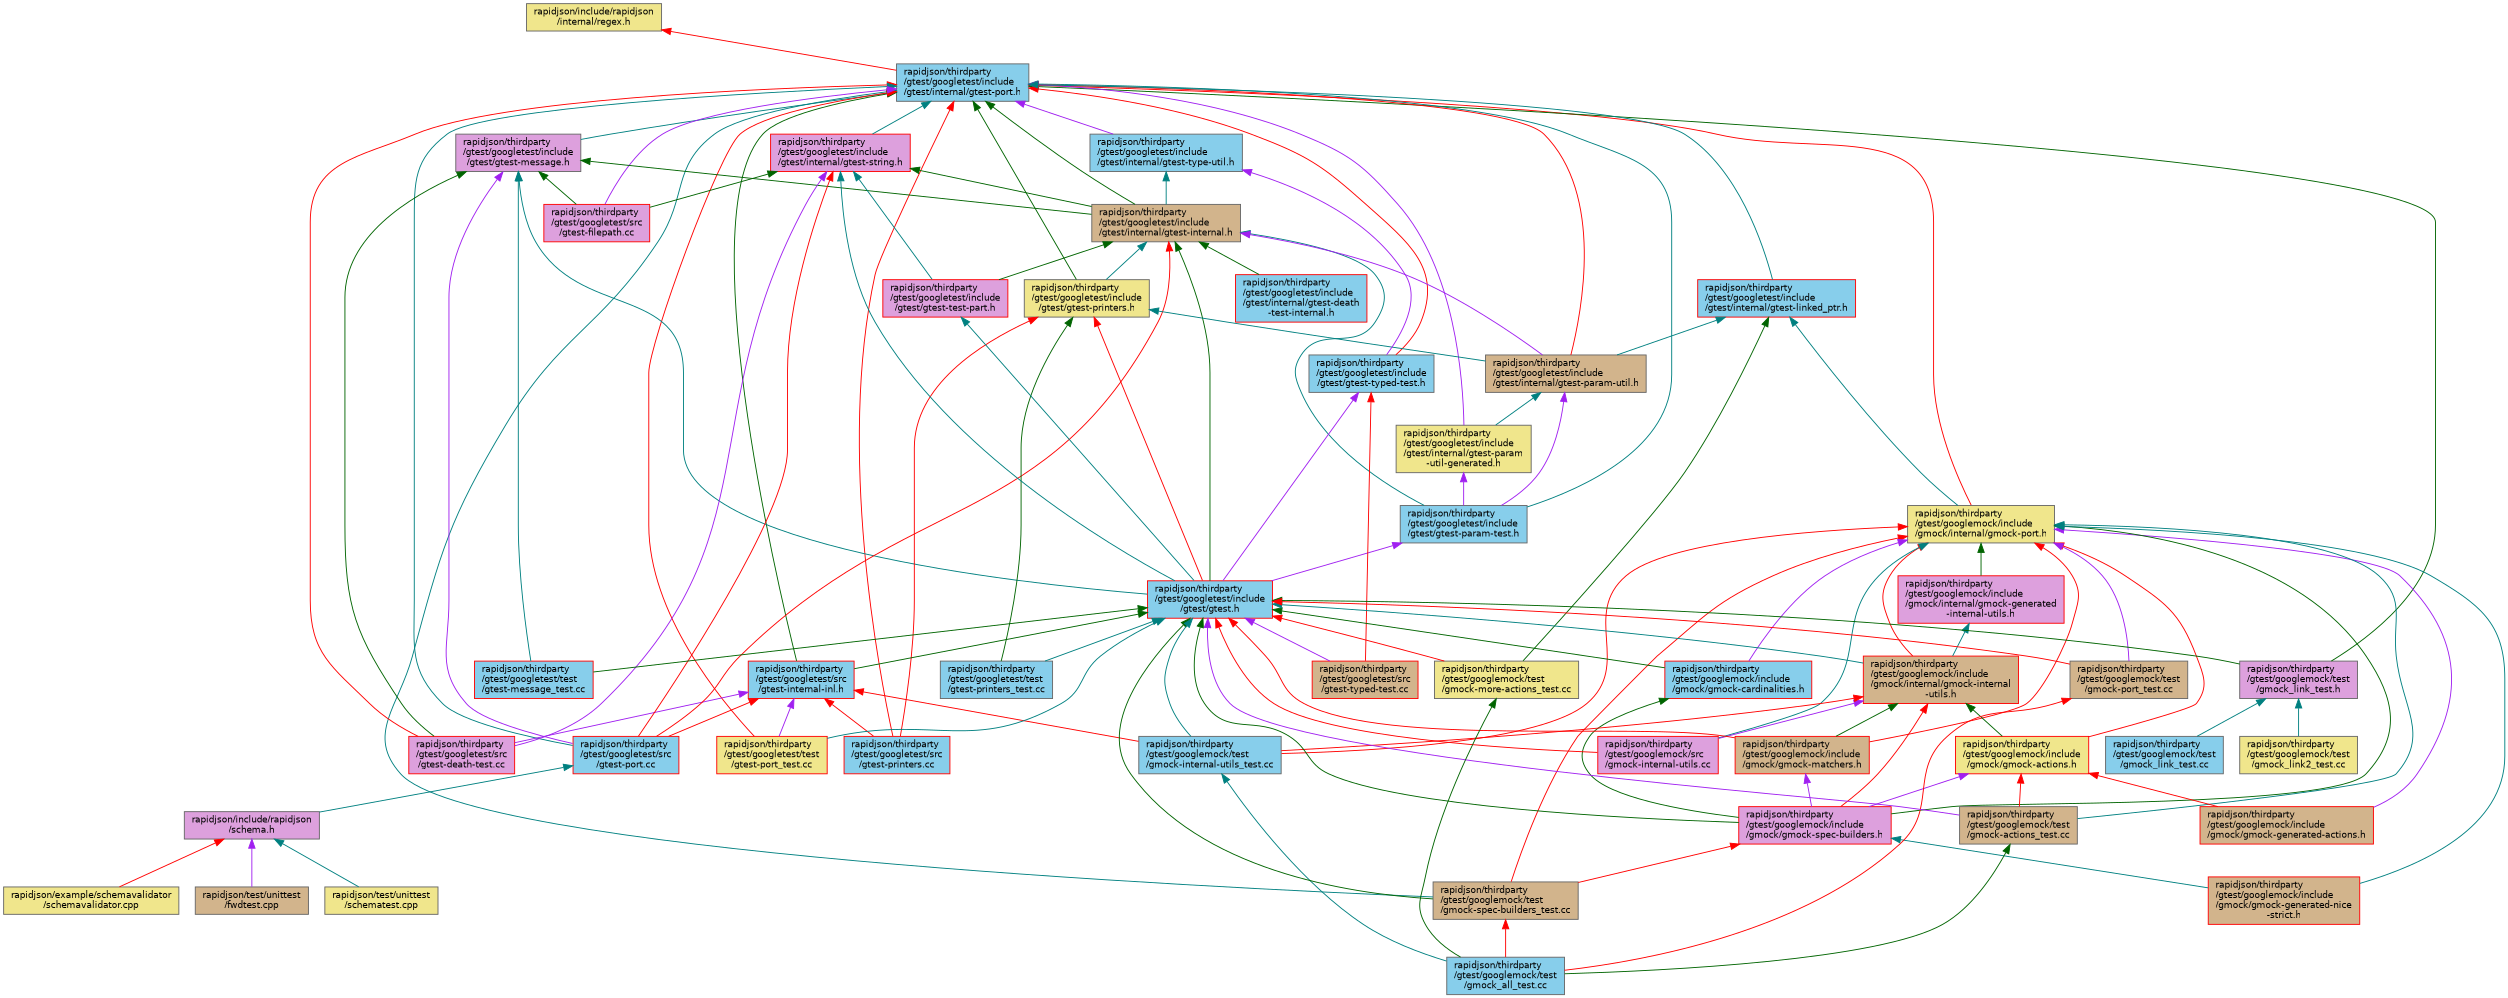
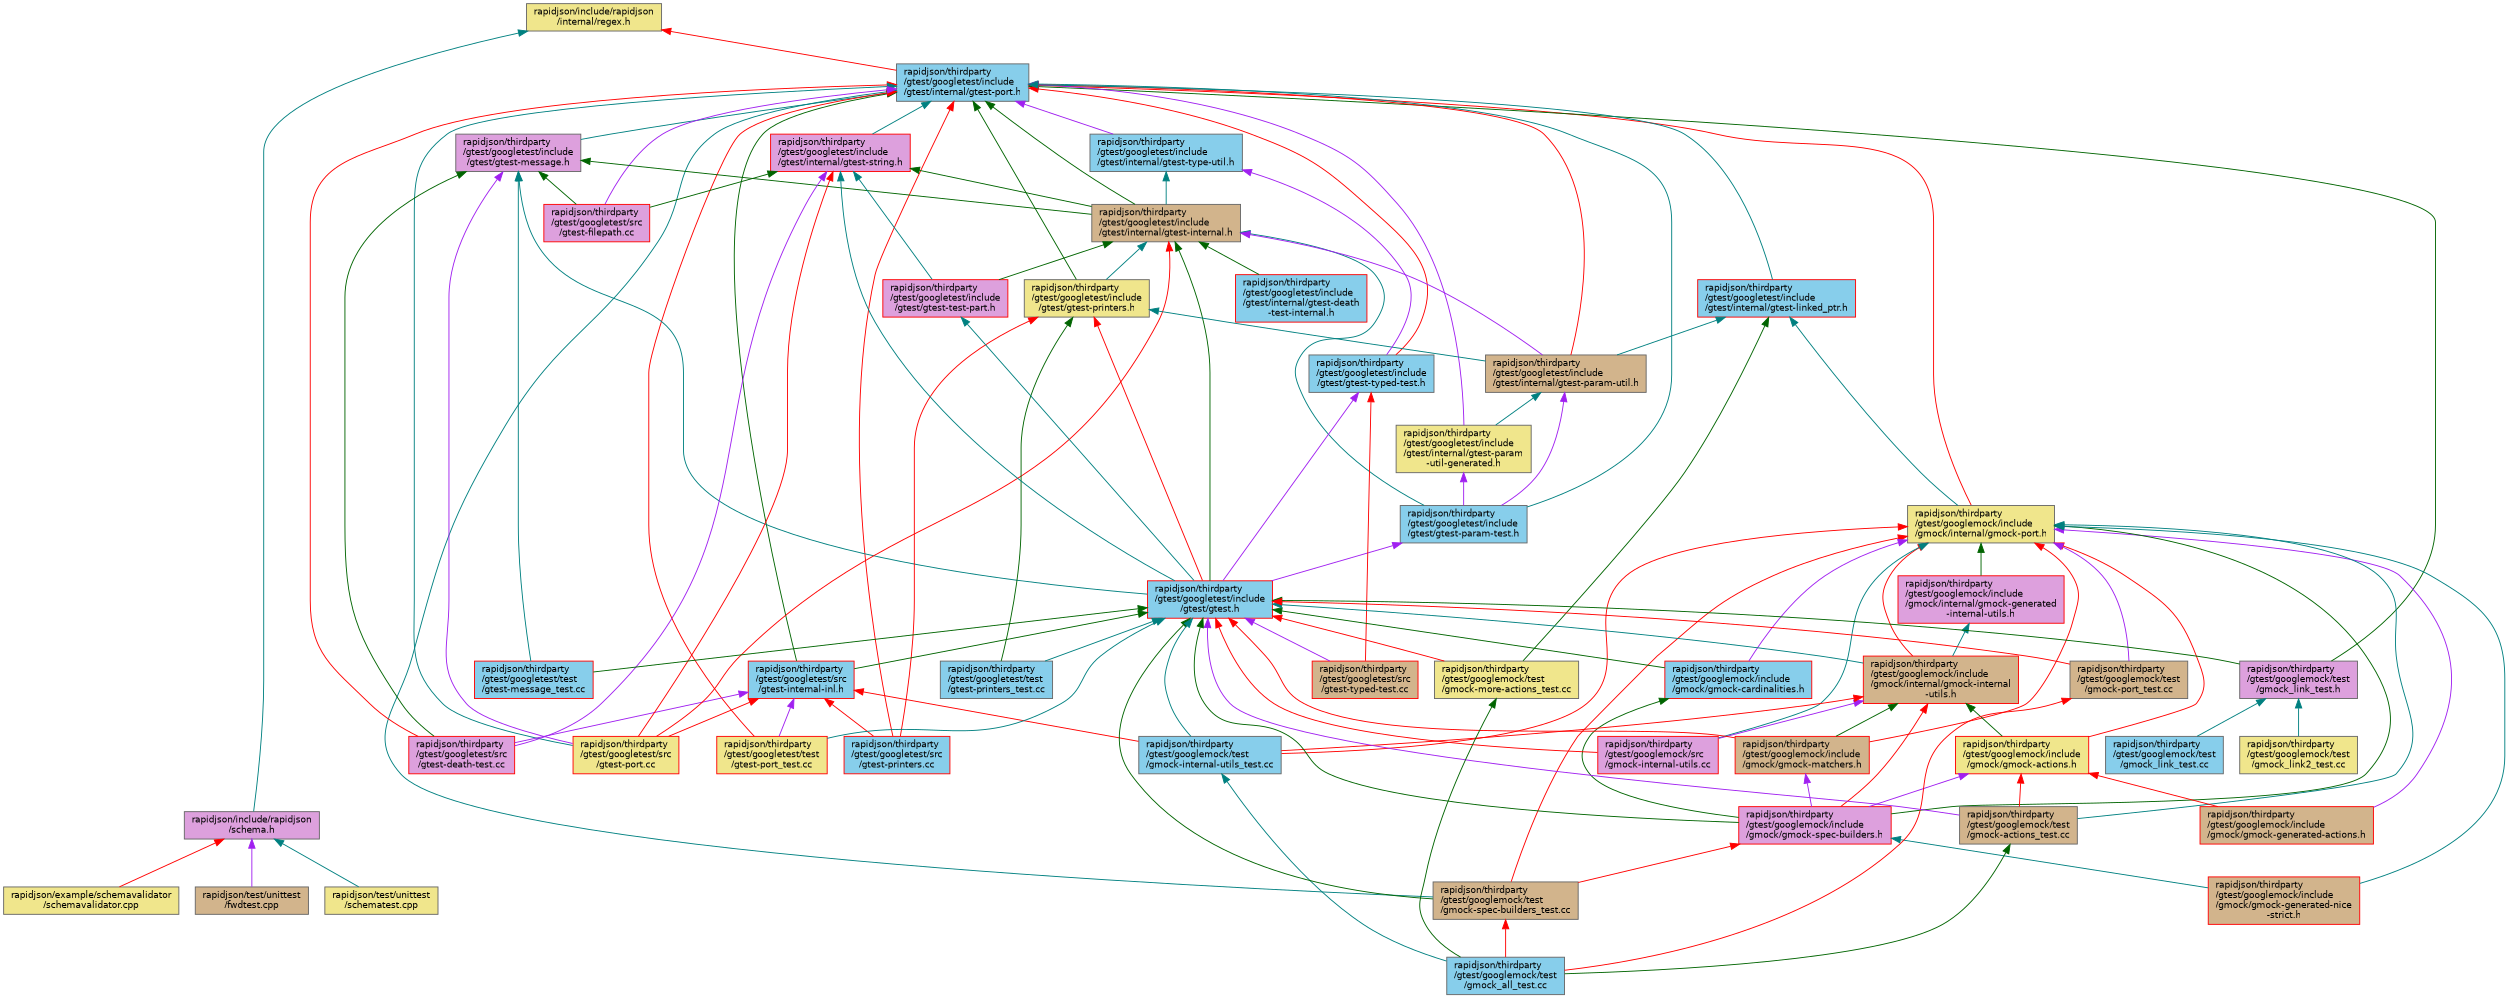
node "rapidjson/thirdparty /gtest/googletest/src /gtest-port.cc": fillcolor skyblue -> khaki
edge "rapidjson/include/rapidjson /schema.h" -> "rapidjson/thirdparty /gtest/googletest/src /gtest-port.cc": now "rapidjson/include/rapidjson /schema.h" -> "rapidjson/include/rapidjson /internal/regex.h"
